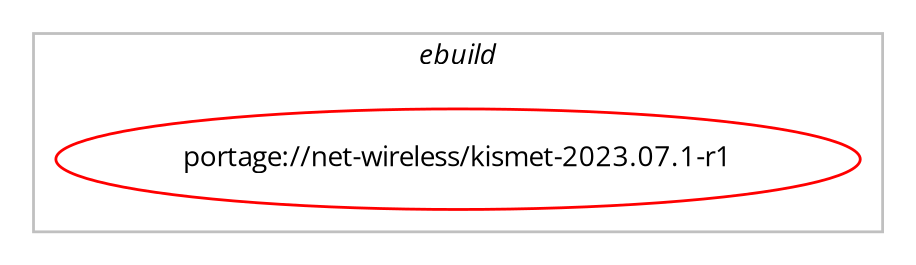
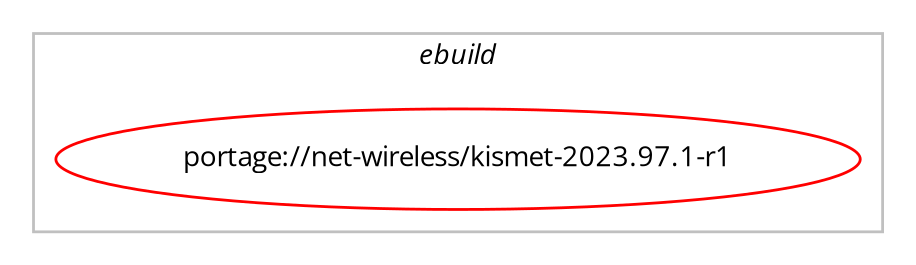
node "portage://net-wireless/kismet-2023.07.1-r1": label "portage://net-wireless/kismet-2023.07.1-r1" -> "portage://net-wireless/kismet-2023.97.1-r1"
